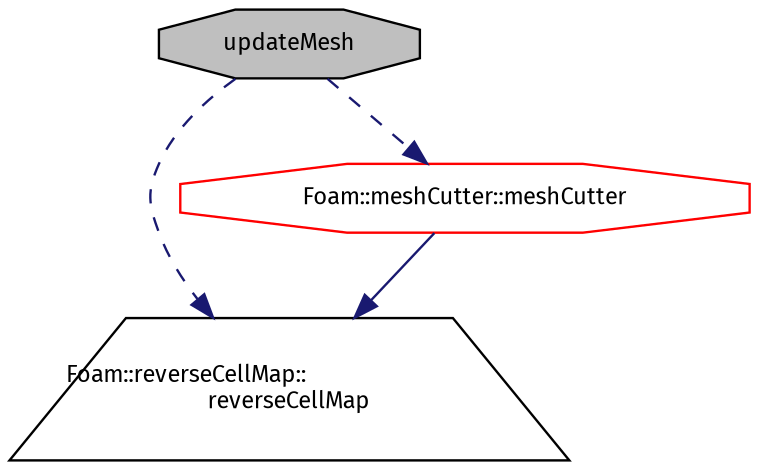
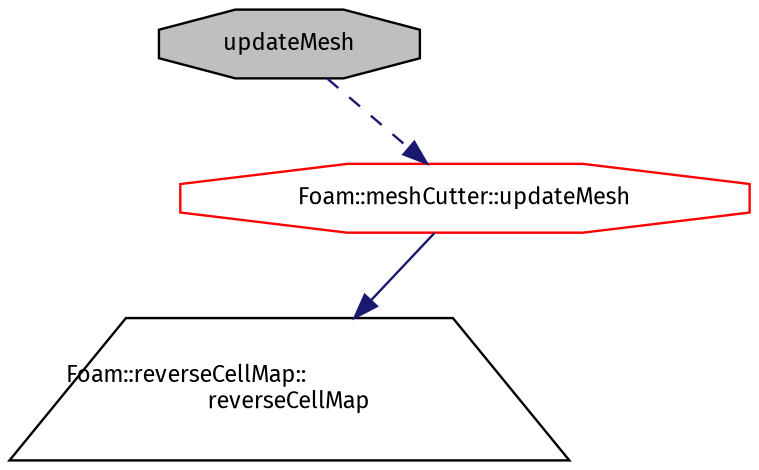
edge "updateMesh" -> "Foam::reverseCellMap:: reverseCellMap": removed
node "Foam::meshCutter::meshCutter": label "Foam::meshCutter::meshCutter" -> "Foam::meshCutter::updateMesh"
